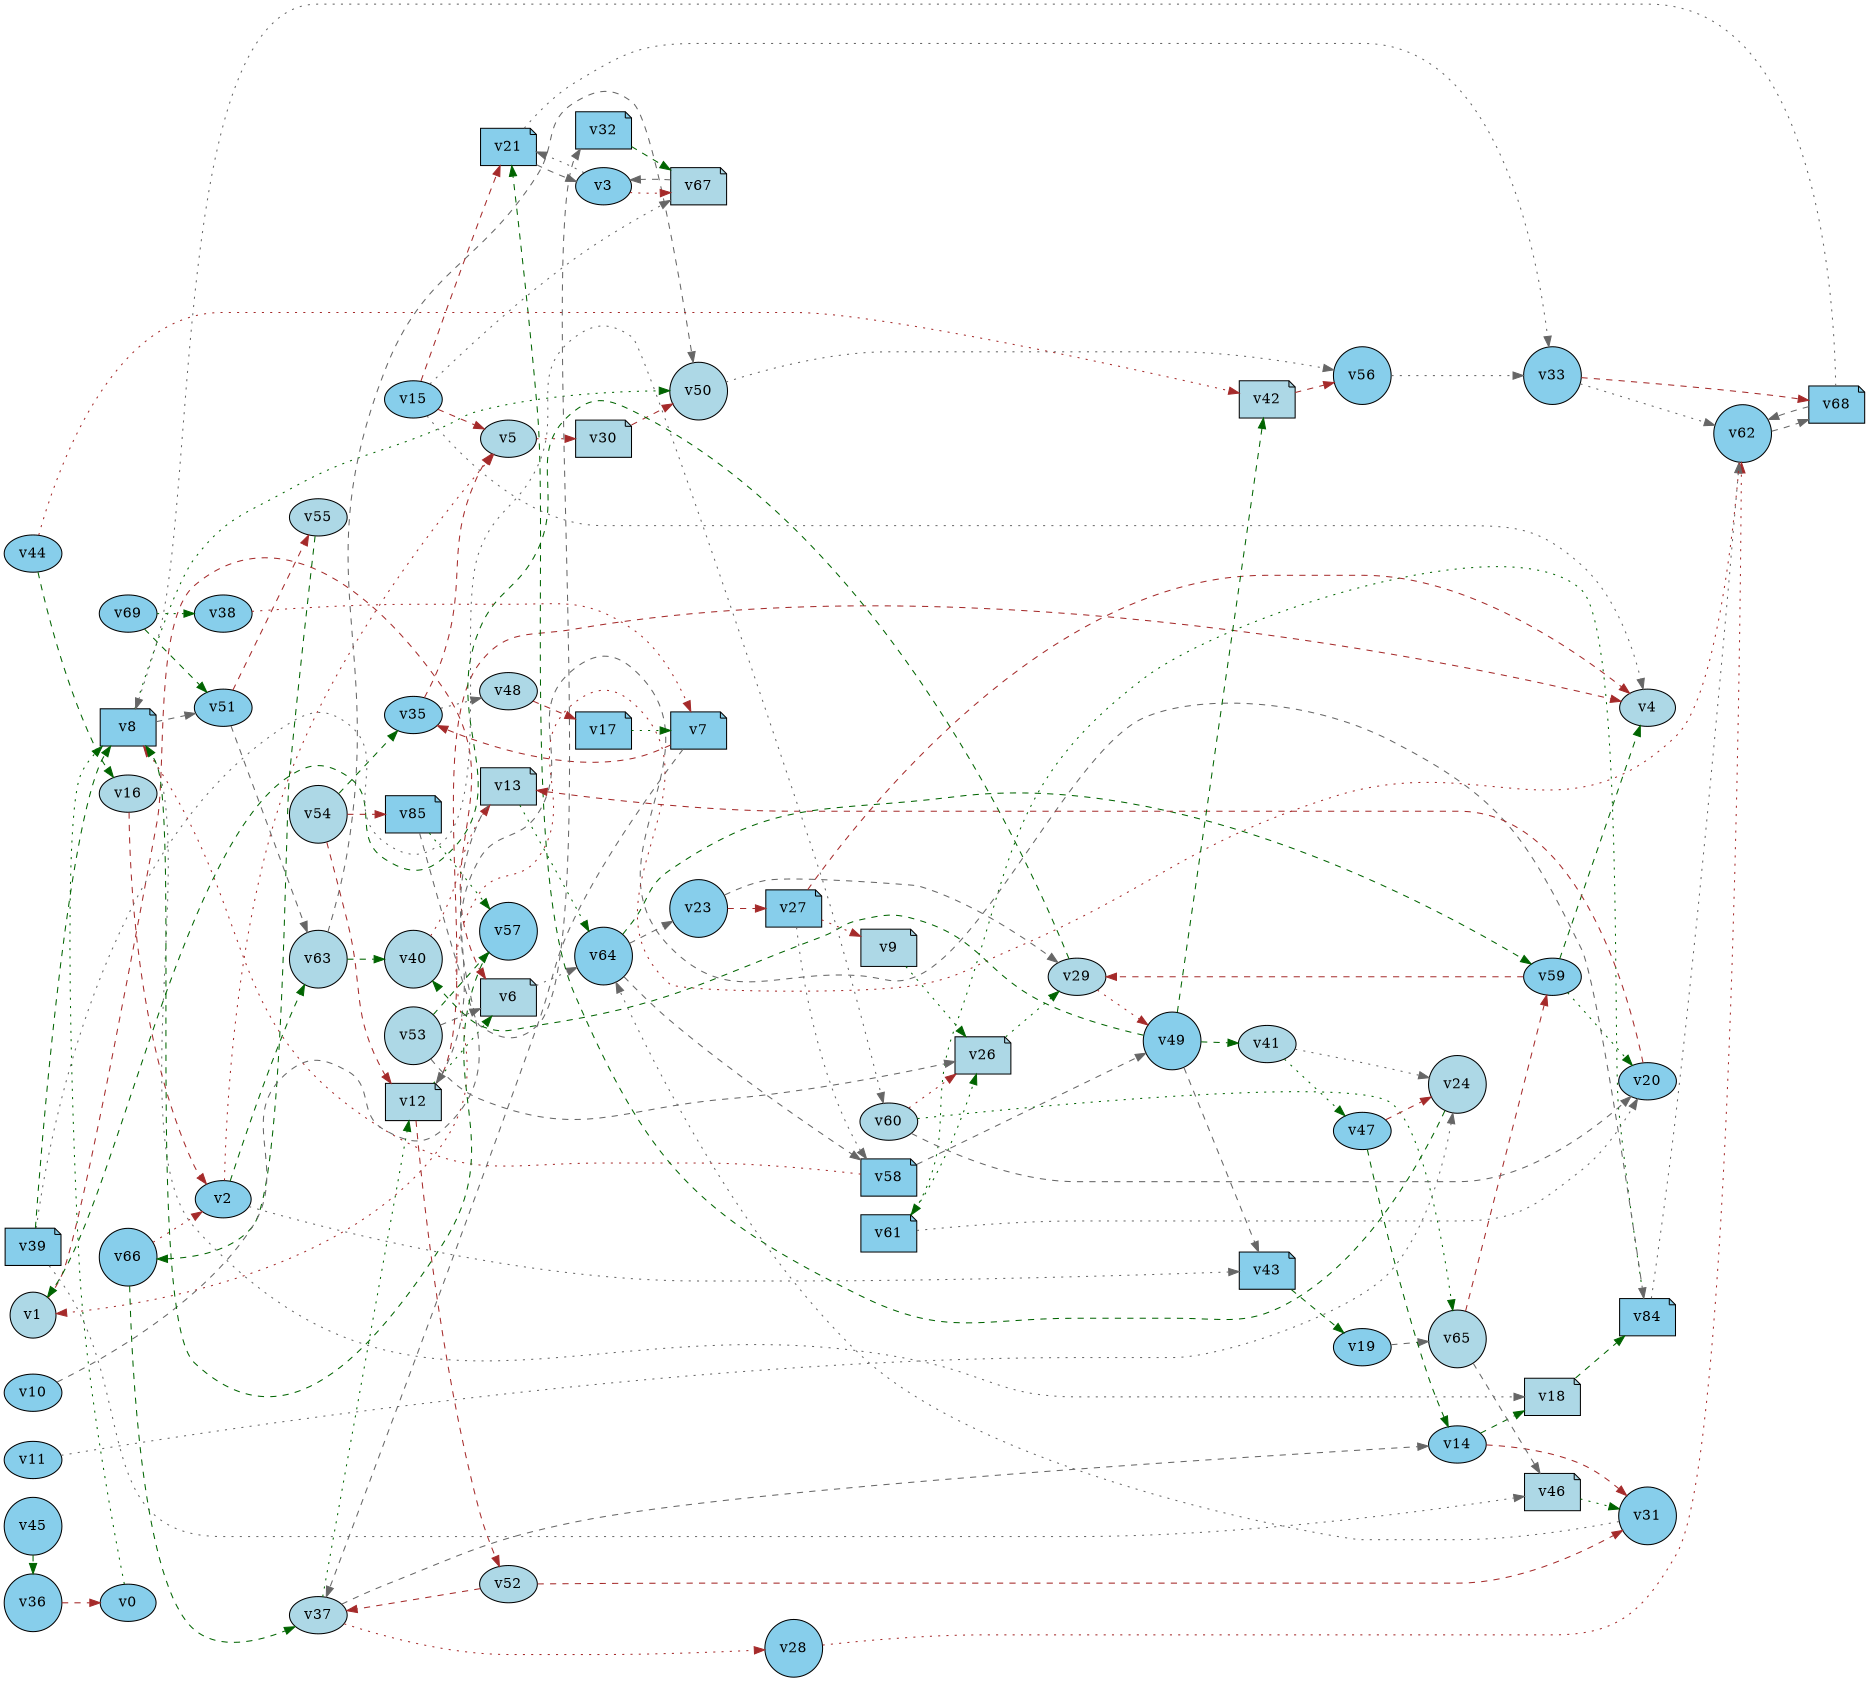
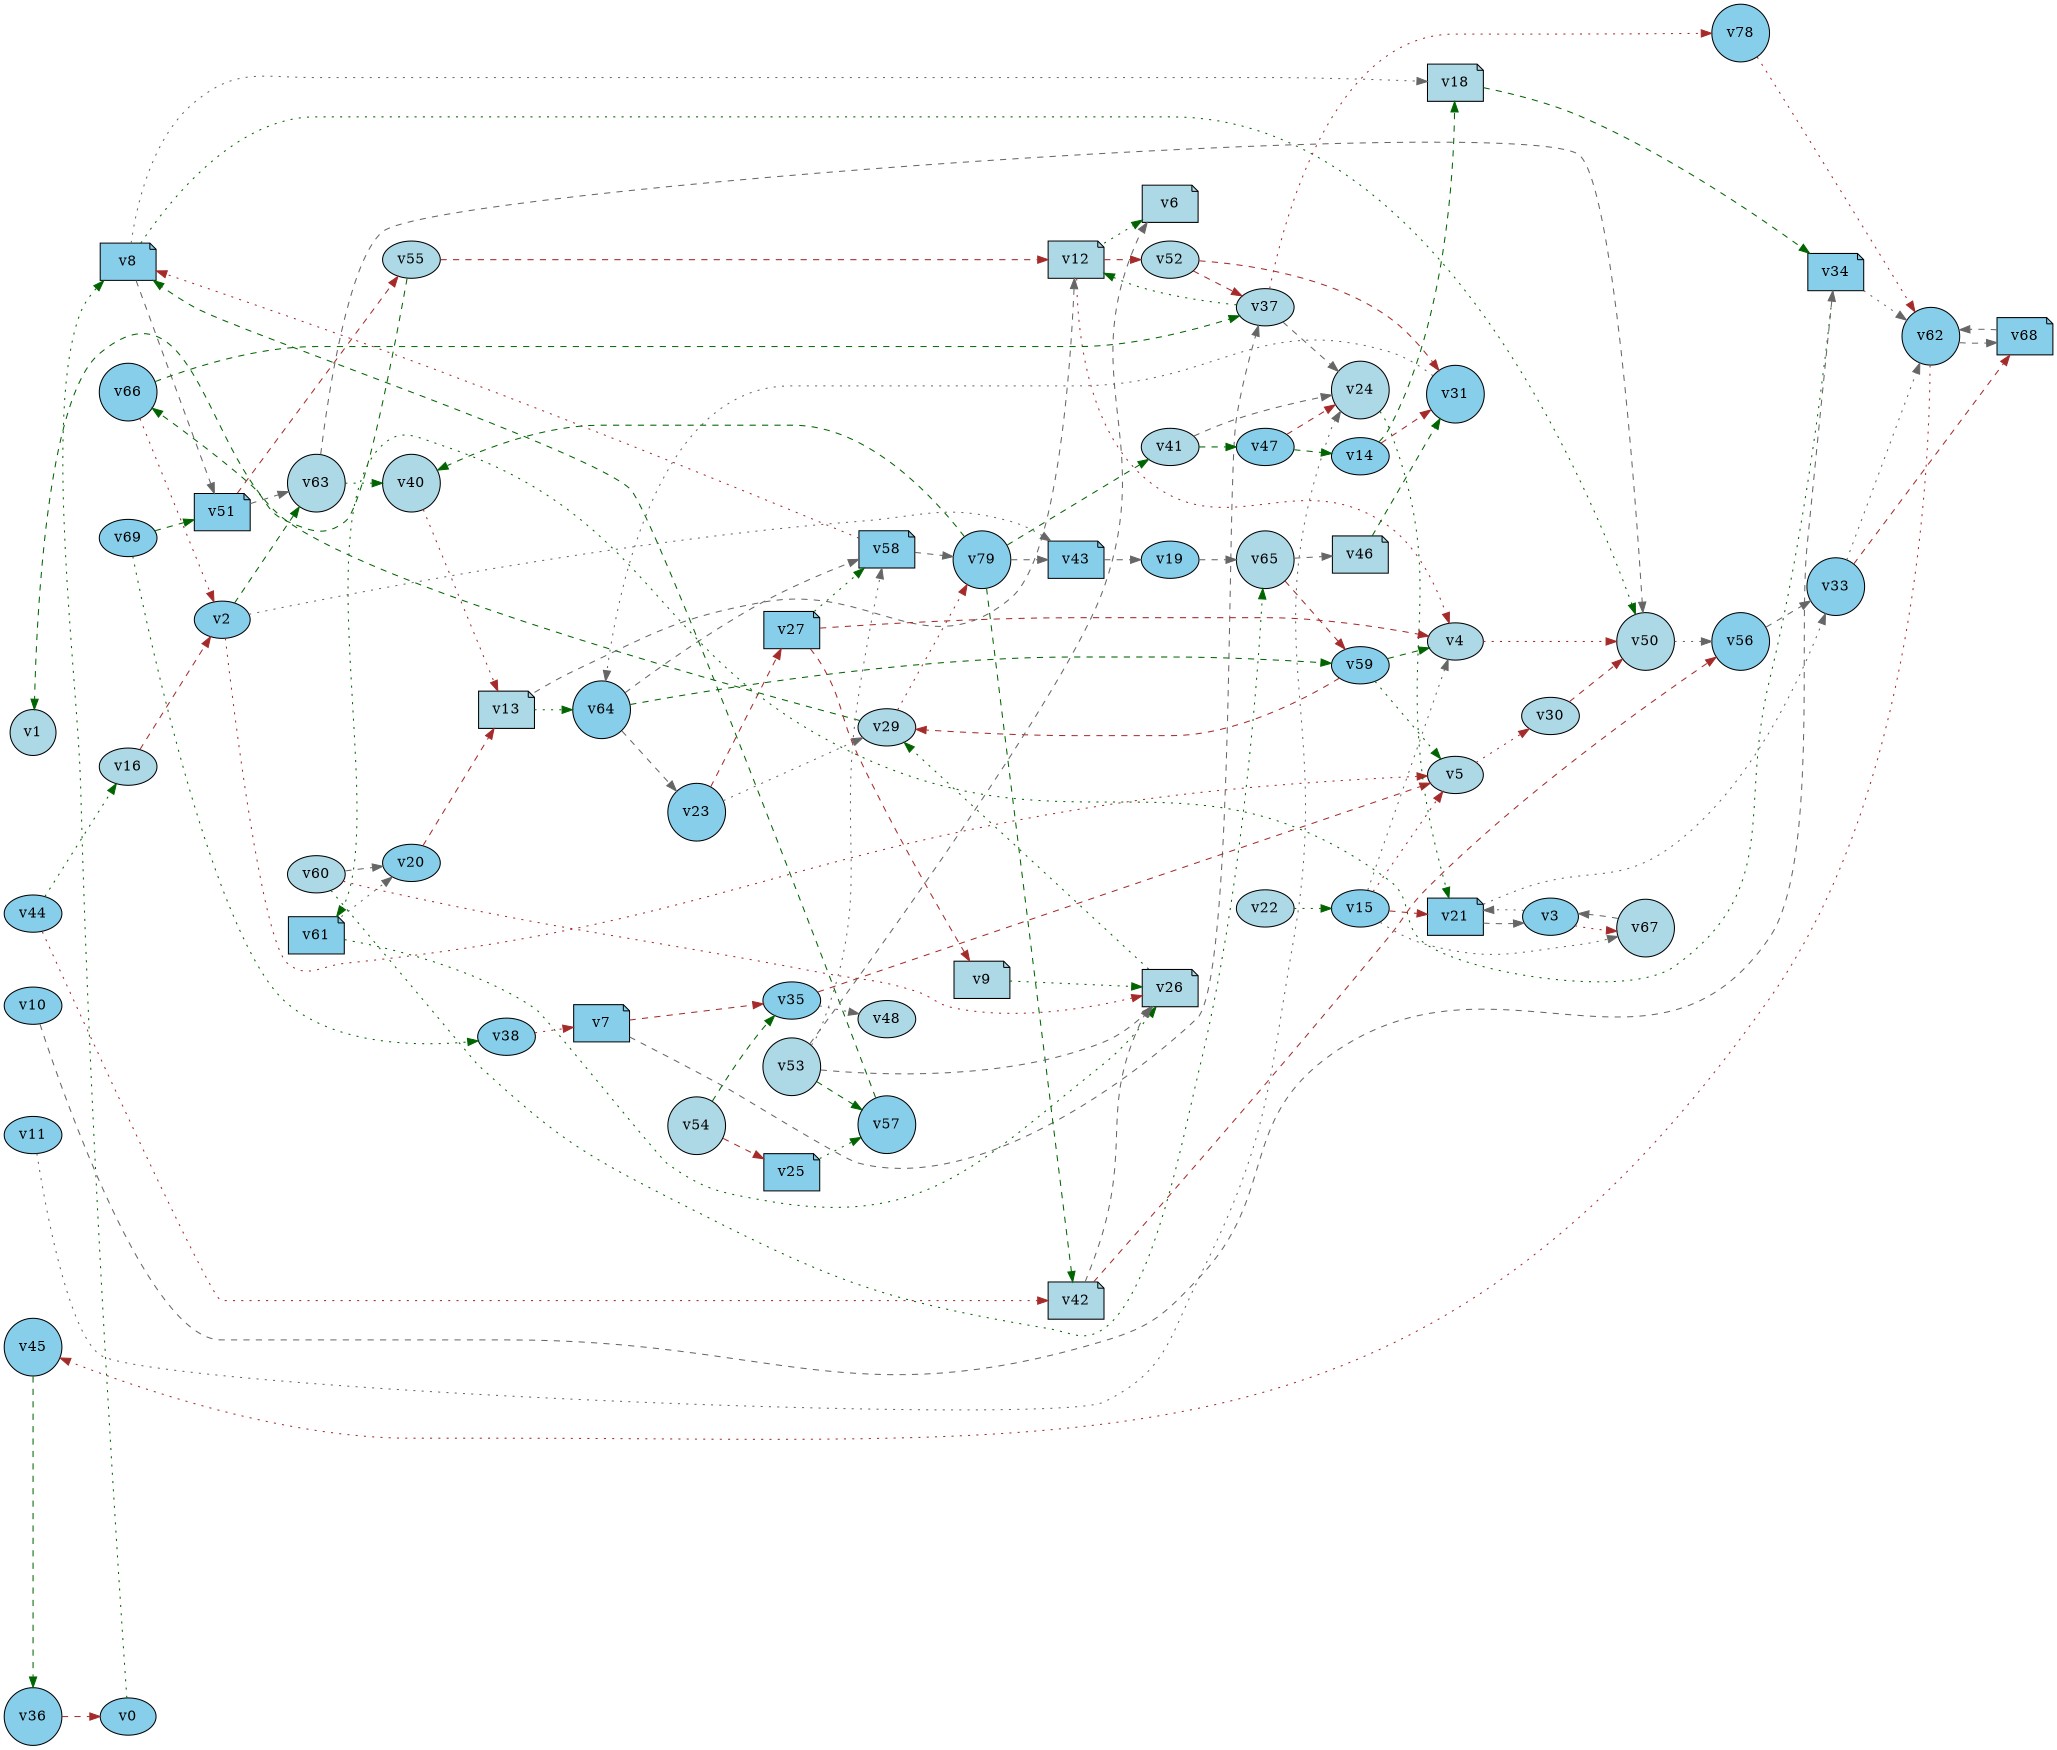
edge "v68" -> "v8": removed
node "v32": removed
node "v67": shape note -> circle
edge "v56" -> "v33": style dotted -> dashed
edge "v15" -> "v5": style dashed -> dotted
node "v30": shape note -> ellipse
edge "v12" -> "v4": style dashed -> dotted
edge "v4" -> "v50": added
edge "v44" -> "v16": style dashed -> dotted
edge "v1" -> "v6": removed
node "v51": shape ellipse -> note
node "v17": removed
node "v85": label "v85" -> "v25"
edge "v53" -> "v58": added
edge "v23" -> "v29": style dashed -> dotted
node "v22": added
edge "v27" -> "v9": style dotted -> dashed
edge "v54" -> "v12": now "v55" -> "v12"
edge "v63" -> "v40": style dashed -> dotted
edge "v6" -> "v64": removed
edge "v62" -> "v1": now "v62" -> "v45"
edge "v59" -> "v20": now "v59" -> "v5"
node "v49": label "v49" -> "v79"
edge "v27" -> "v58": color gray40 -> darkgreen
edge "v41" -> "v24": style dotted -> dashed
edge "v41" -> "v47": style dotted -> dashed
edge "v24" -> "v21": style dashed -> dotted
edge "v42" -> "v26": added
node "v39": removed
edge "v43" -> "v19": color darkgreen -> gray40
node "v84": label "v84" -> "v34"
edge "v37" -> "v14": now "v37" -> "v24"
edge "v46" -> "v31": style dotted -> dashed
node "v28": label "v28" -> "v78"
